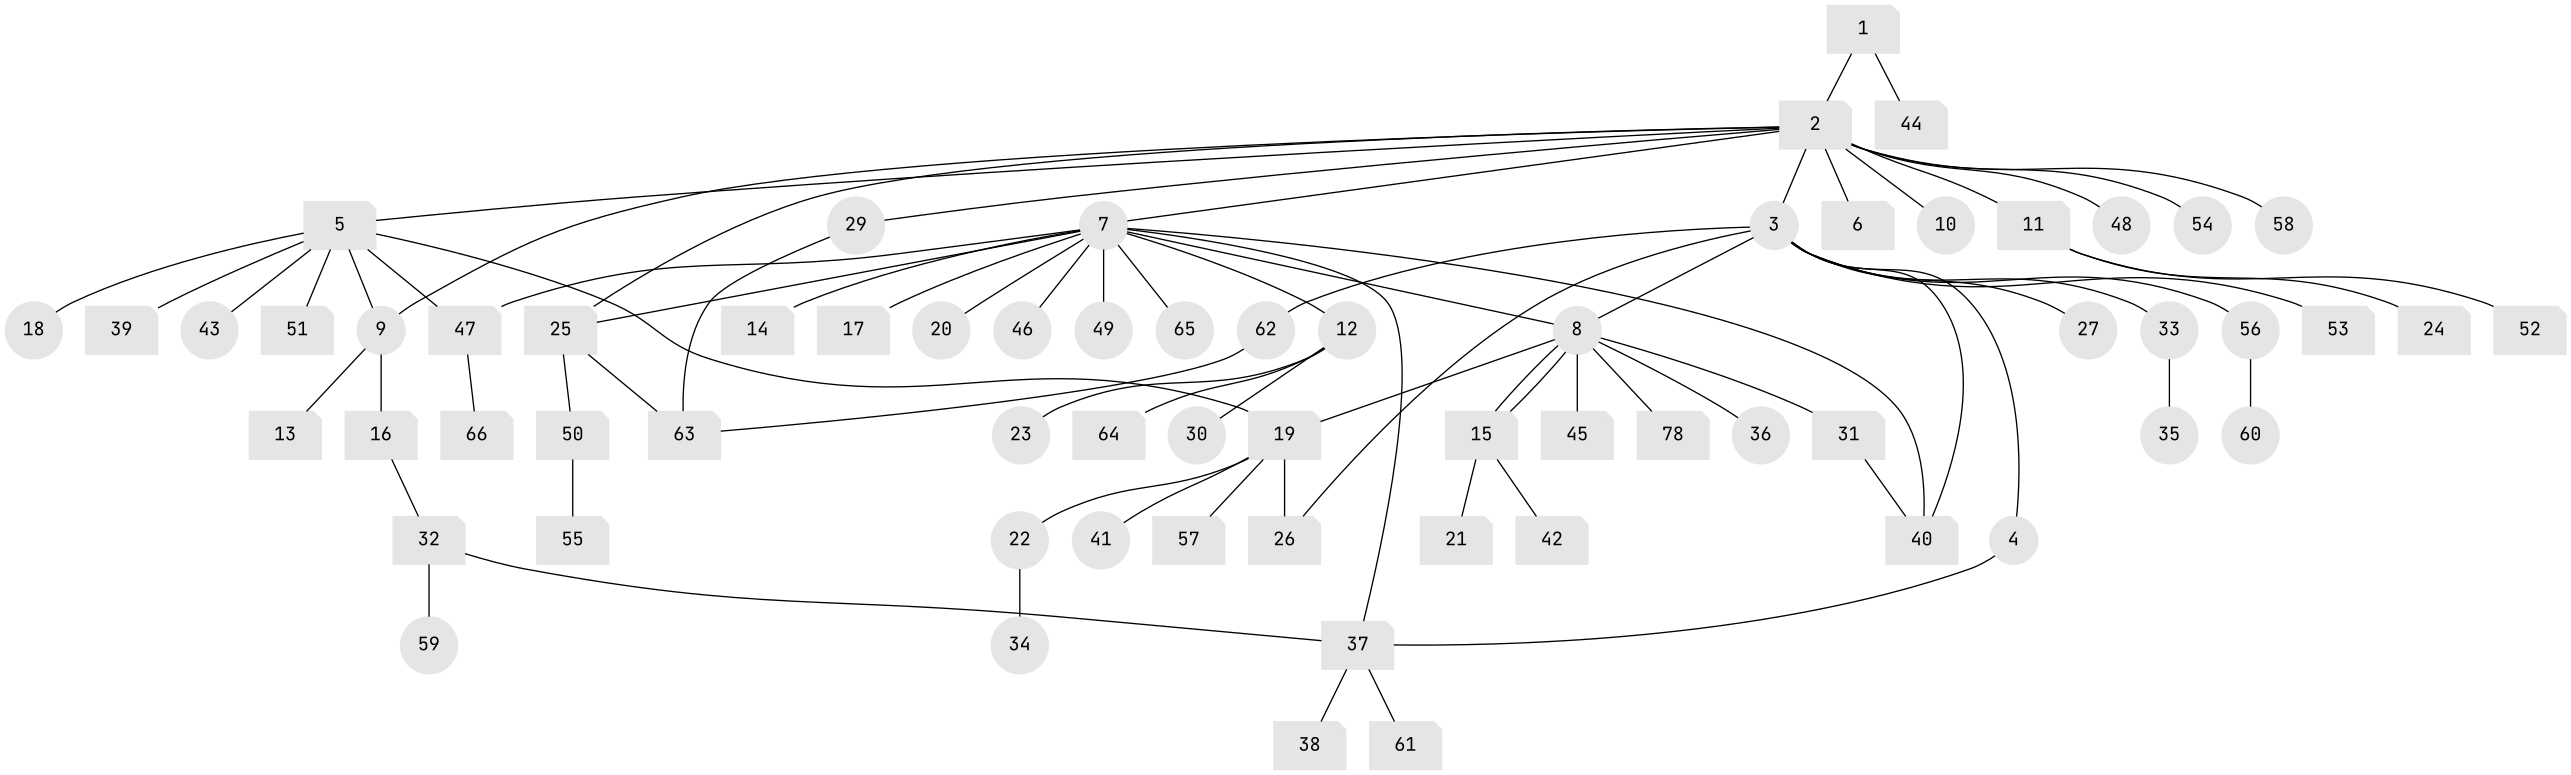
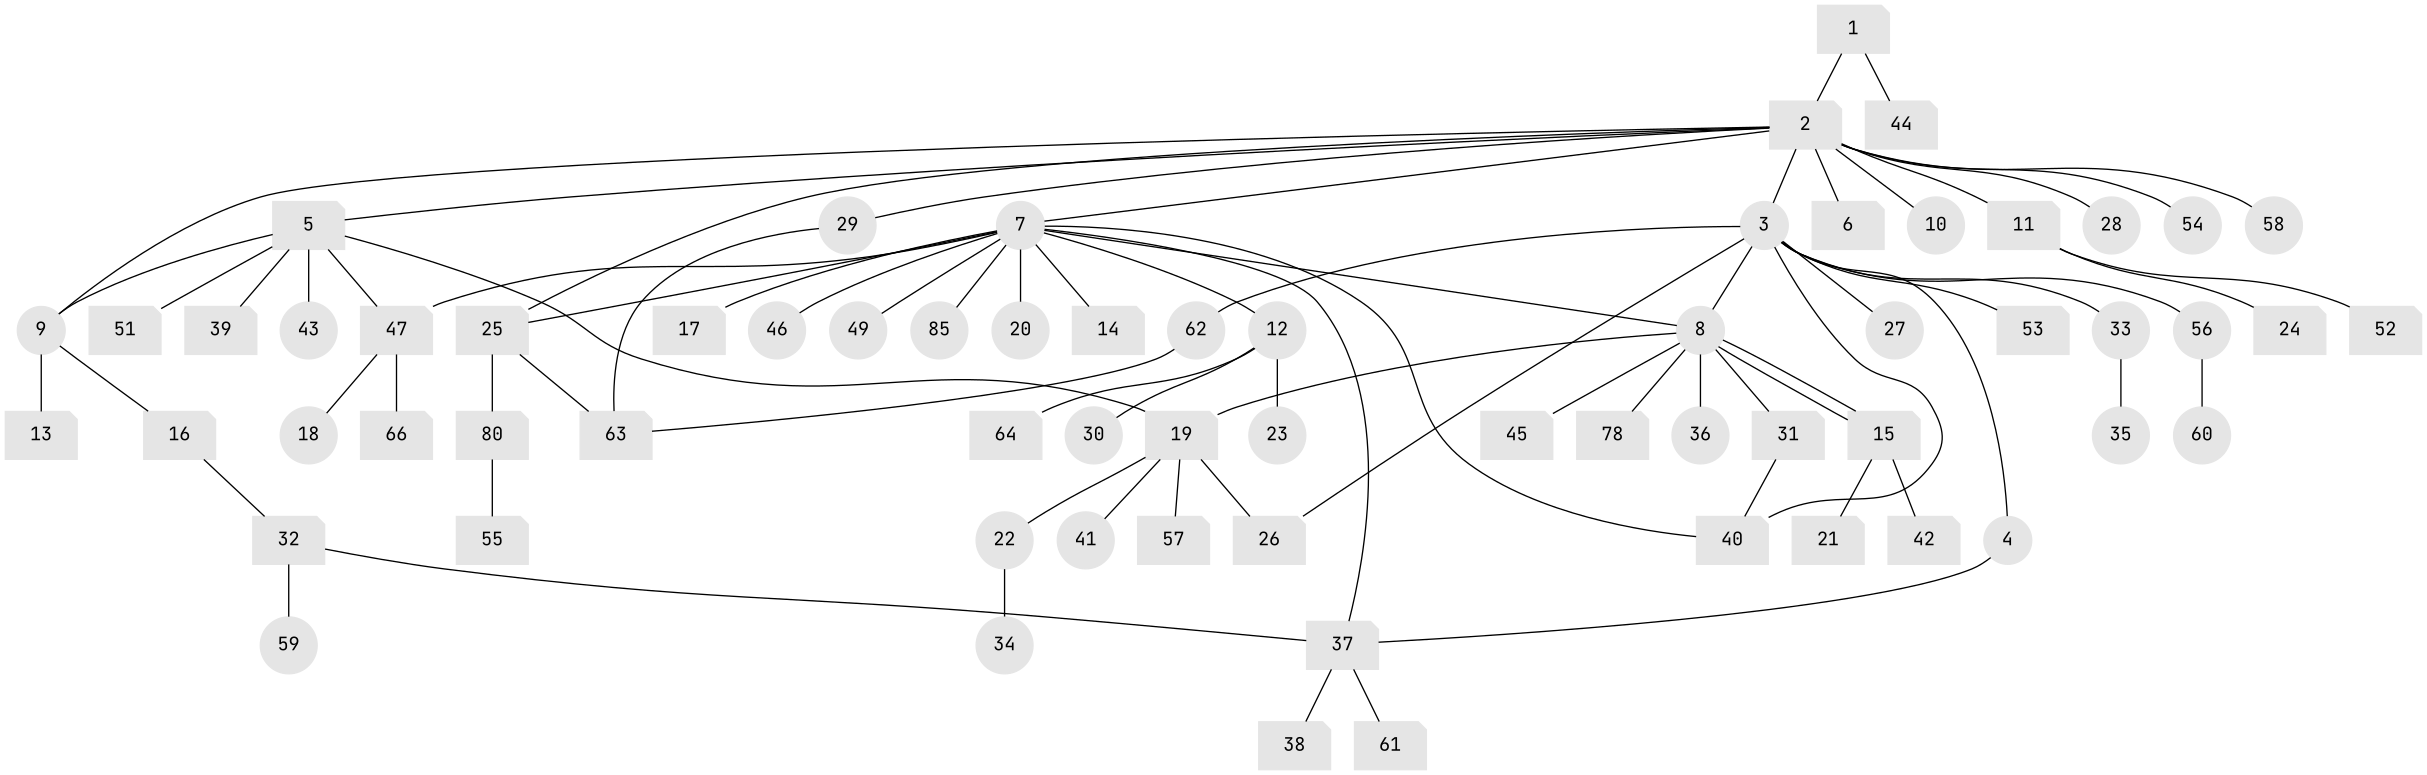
node "48": label "48" -> "28"
edge "5" -- "18": now "47" -- "18"
node "65": label "65" -> "85"
node "50": label "50" -> "80"
